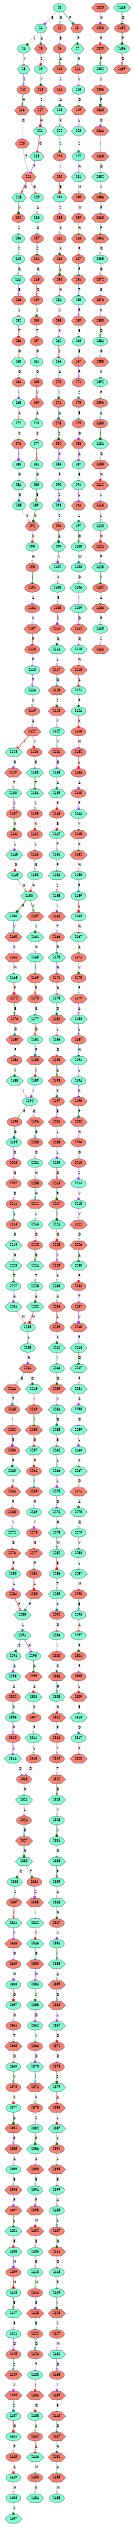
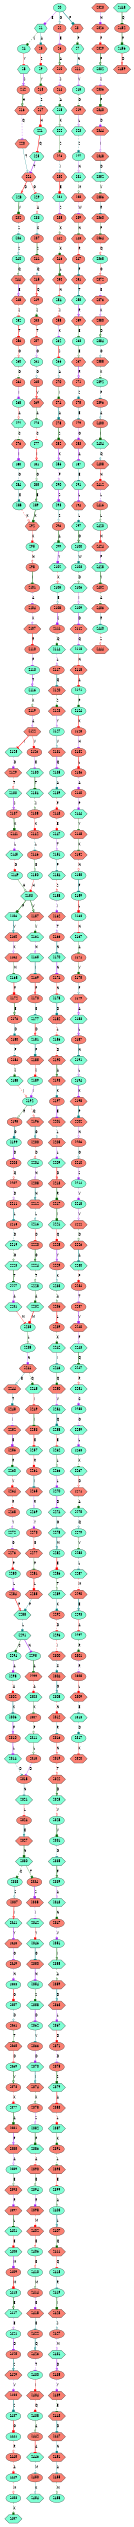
node "S44": fillcolor aquamarine -> salmon
edge "S226" -> "S230": color darkgreen -> teal
edge "S316" -> "S319": label "Y" -> "N"
